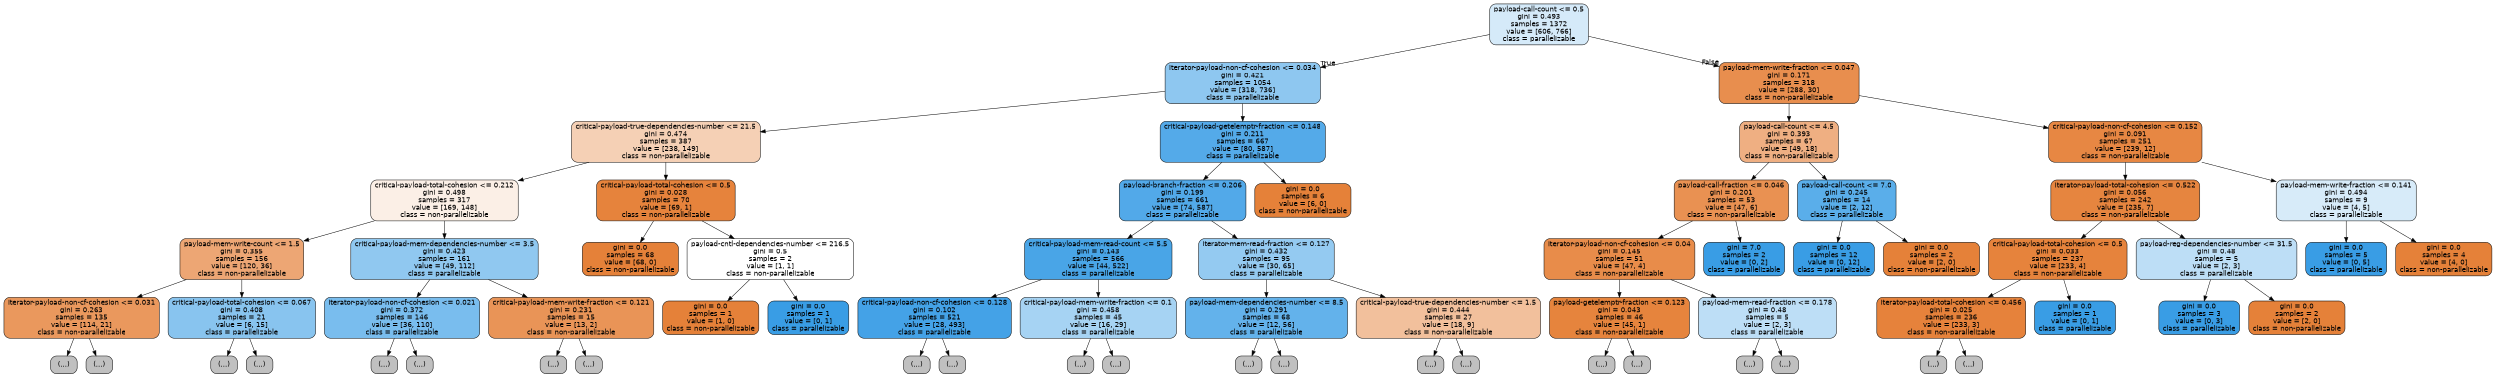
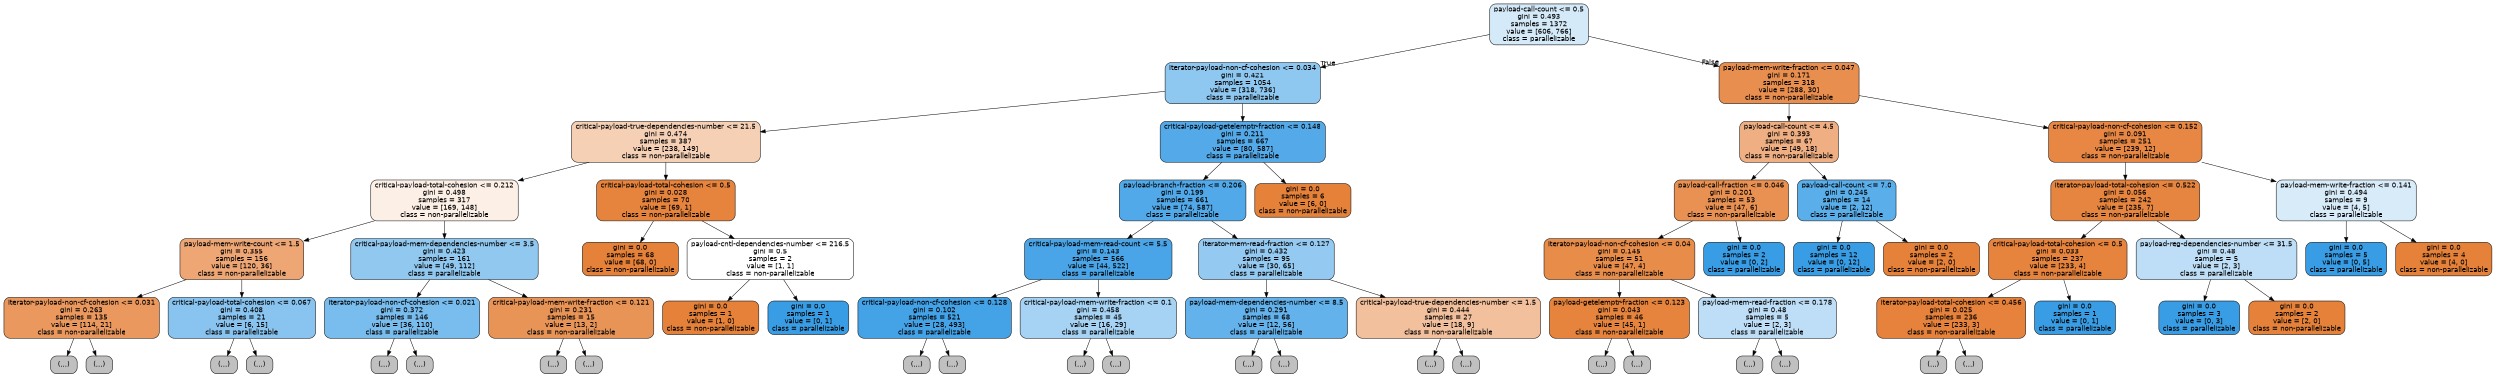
node "gini = 7.0 samples = 2 value = [0, 2] class = parallelizable": label "gini = 7.0 samples = 2 value = [0, 2] class = parallelizable" -> "gini = 0.0 samples = 2 value = [0, 2] class = parallelizable"
